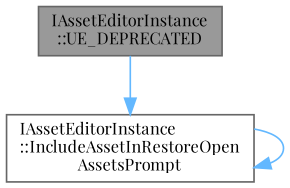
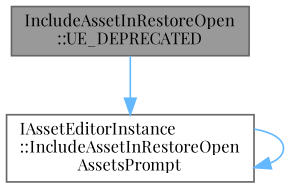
node "IAssetEditorInstance ::UE_DEPRECATED": label "IAssetEditorInstance ::UE_DEPRECATED" -> "IncludeAssetInRestoreOpen ::UE_DEPRECATED"
